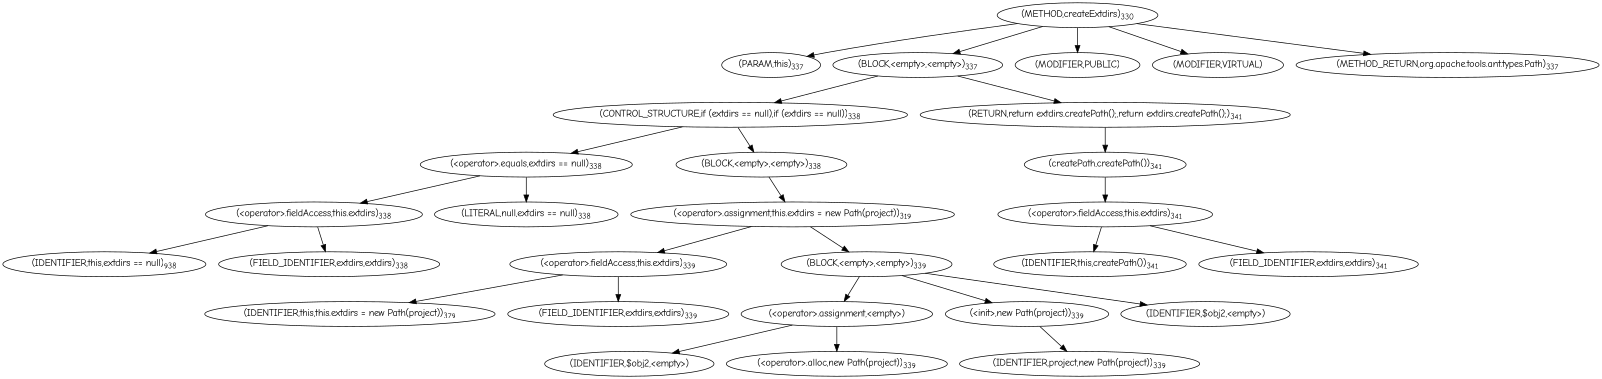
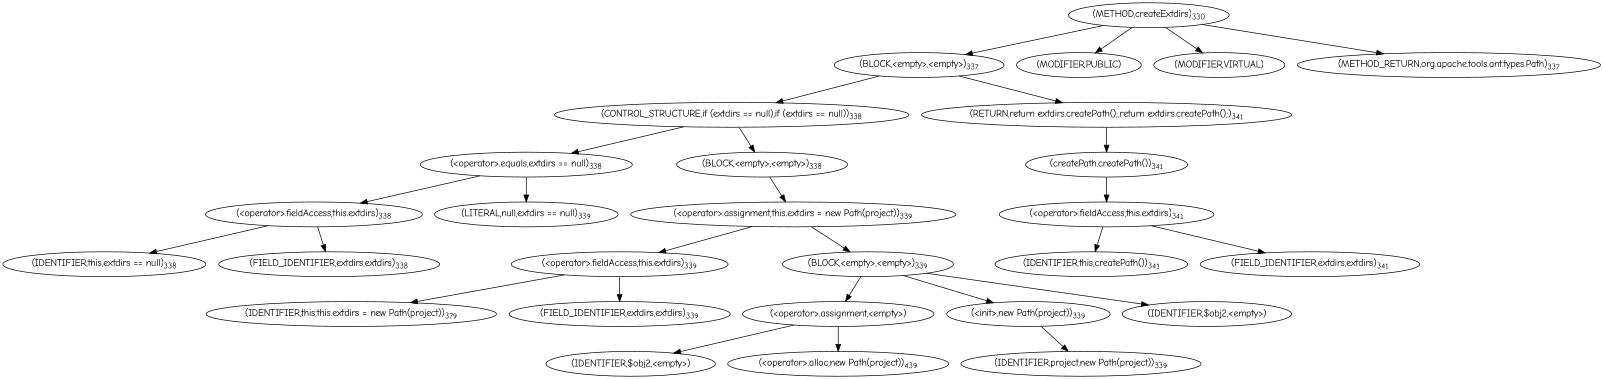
node "(PARAM,this)": removed
node "(LITERAL,null,extdirs == null)": text "338" -> "339"
node "(<operator>.assignment,this.extdirs = new Path(project))": text "319" -> "339"
node "(IDENTIFIER,this,extdirs == null)": text "938" -> "338"
node "(<operator>.alloc,new Path(project))": text "339" -> "439"
